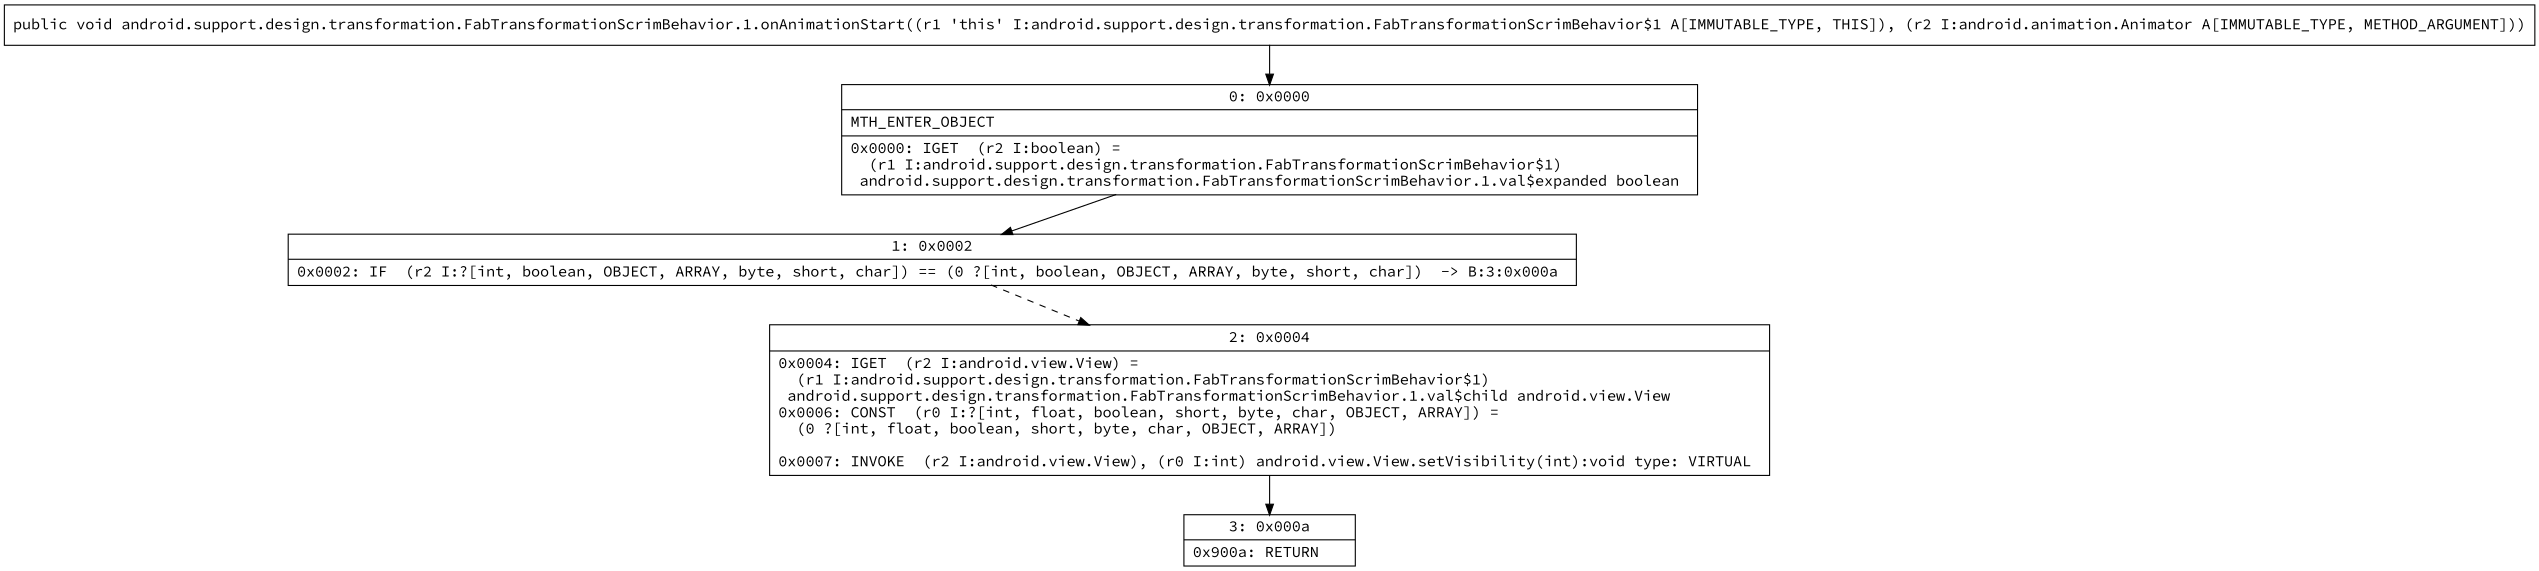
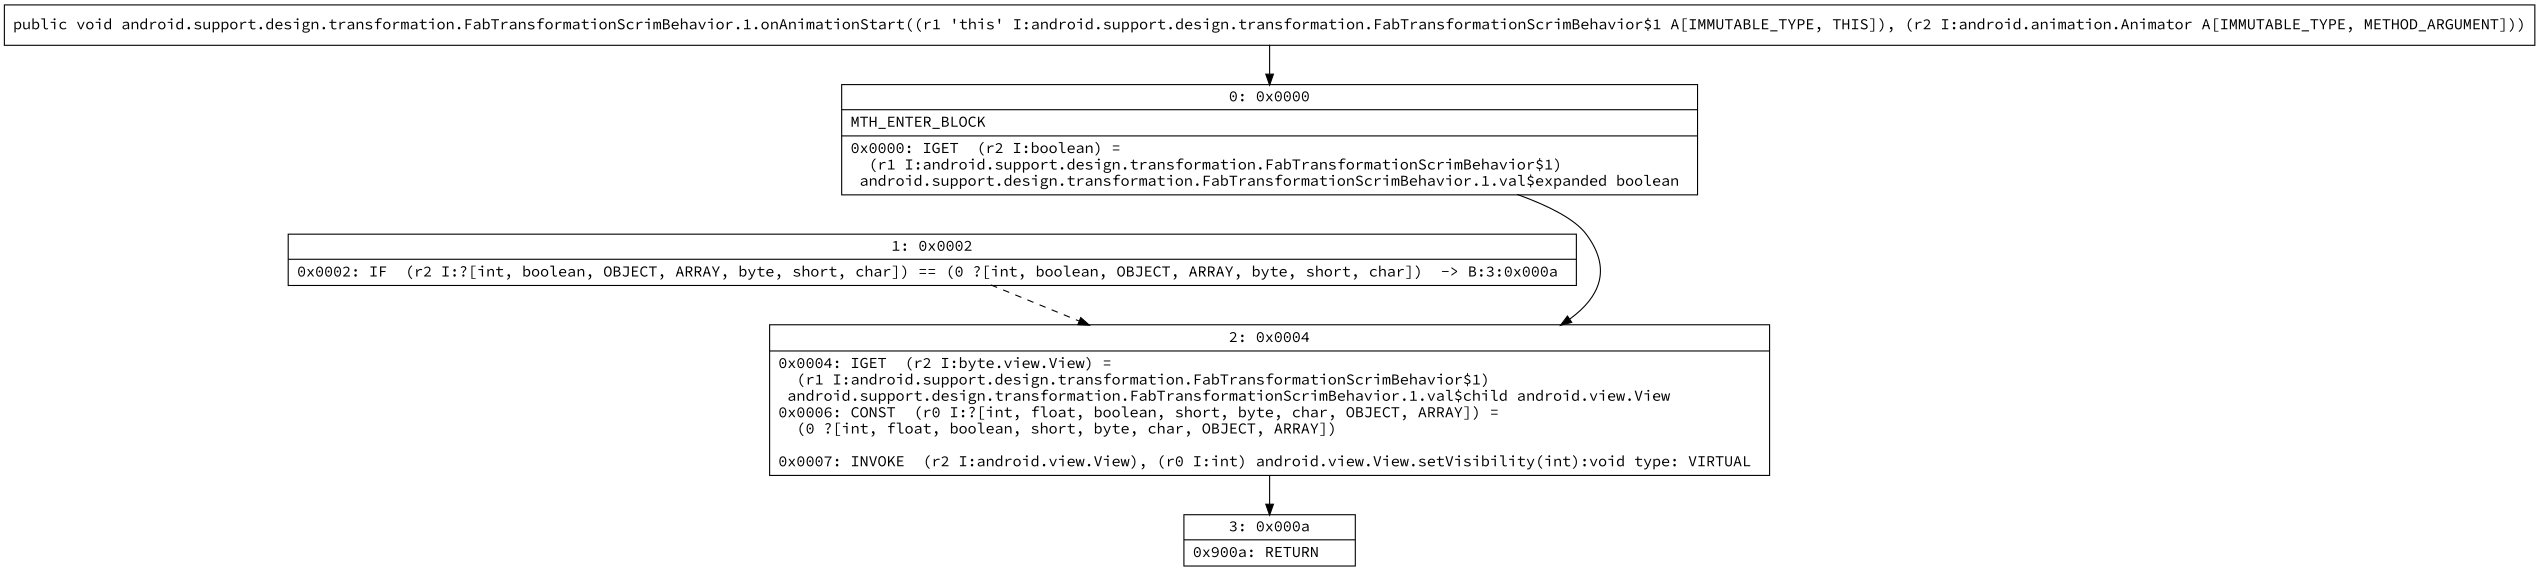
node "0: 0x0000": text "MTH_ENTER_OBJECT" -> "MTH_ENTER_BLOCK"
edge "0: 0x0000" -> "1: 0x0002": now "0: 0x0000" -> "2: 0x0004"
node "2: 0x0004": text "0x0004: IGET  (r2 I:android.view.View) =" -> "0x0004: IGET  (r2 I:byte.view.View) ="
